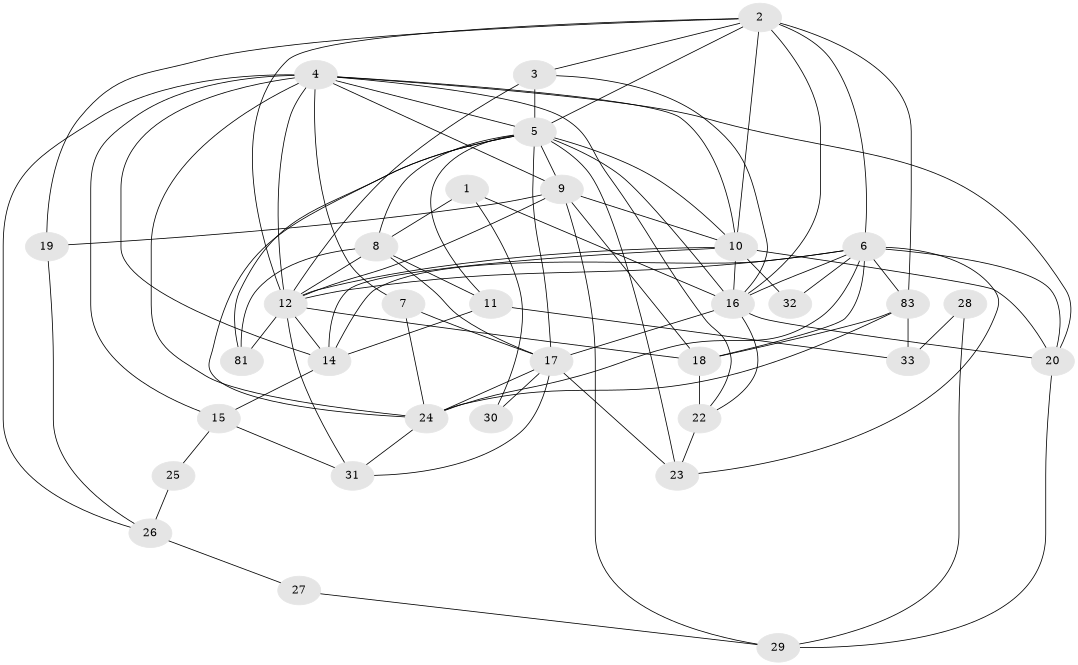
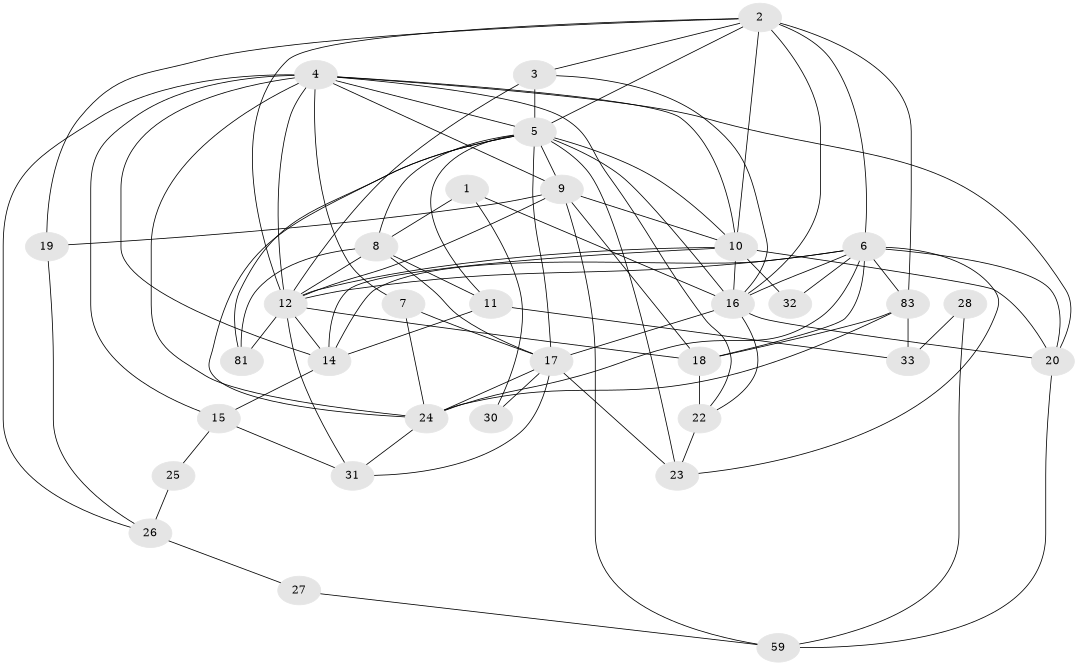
node "29": label "29" -> "59"
